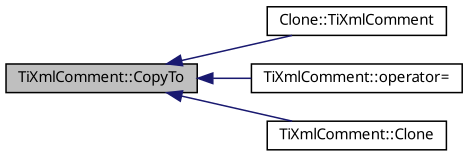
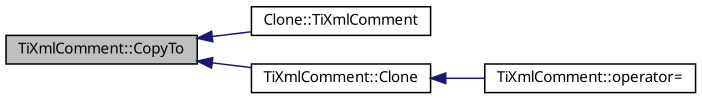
edge "TiXmlComment::operator=" -> "TiXmlComment::CopyTo": now "TiXmlComment::operator=" -> "TiXmlComment::Clone"
